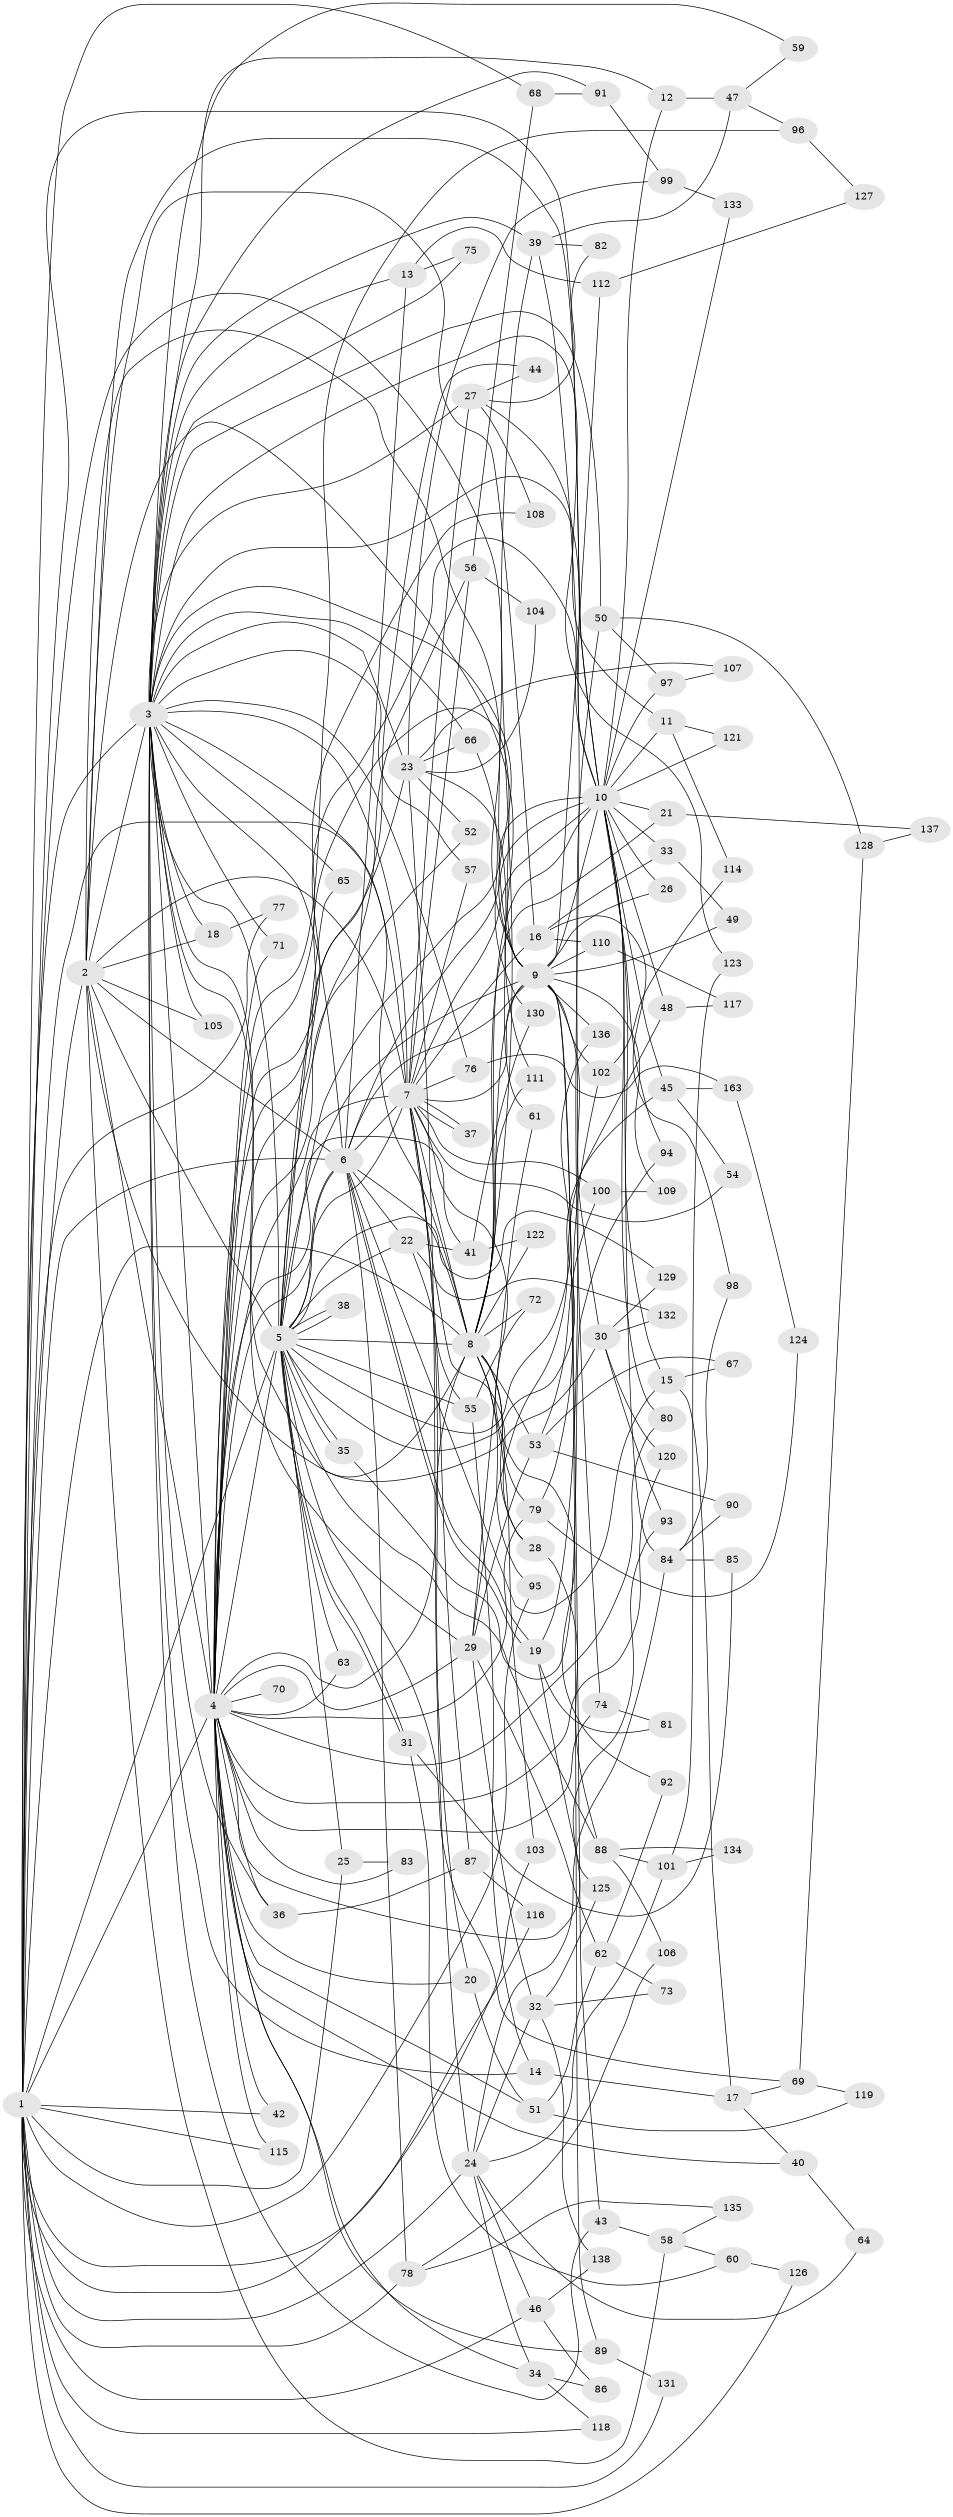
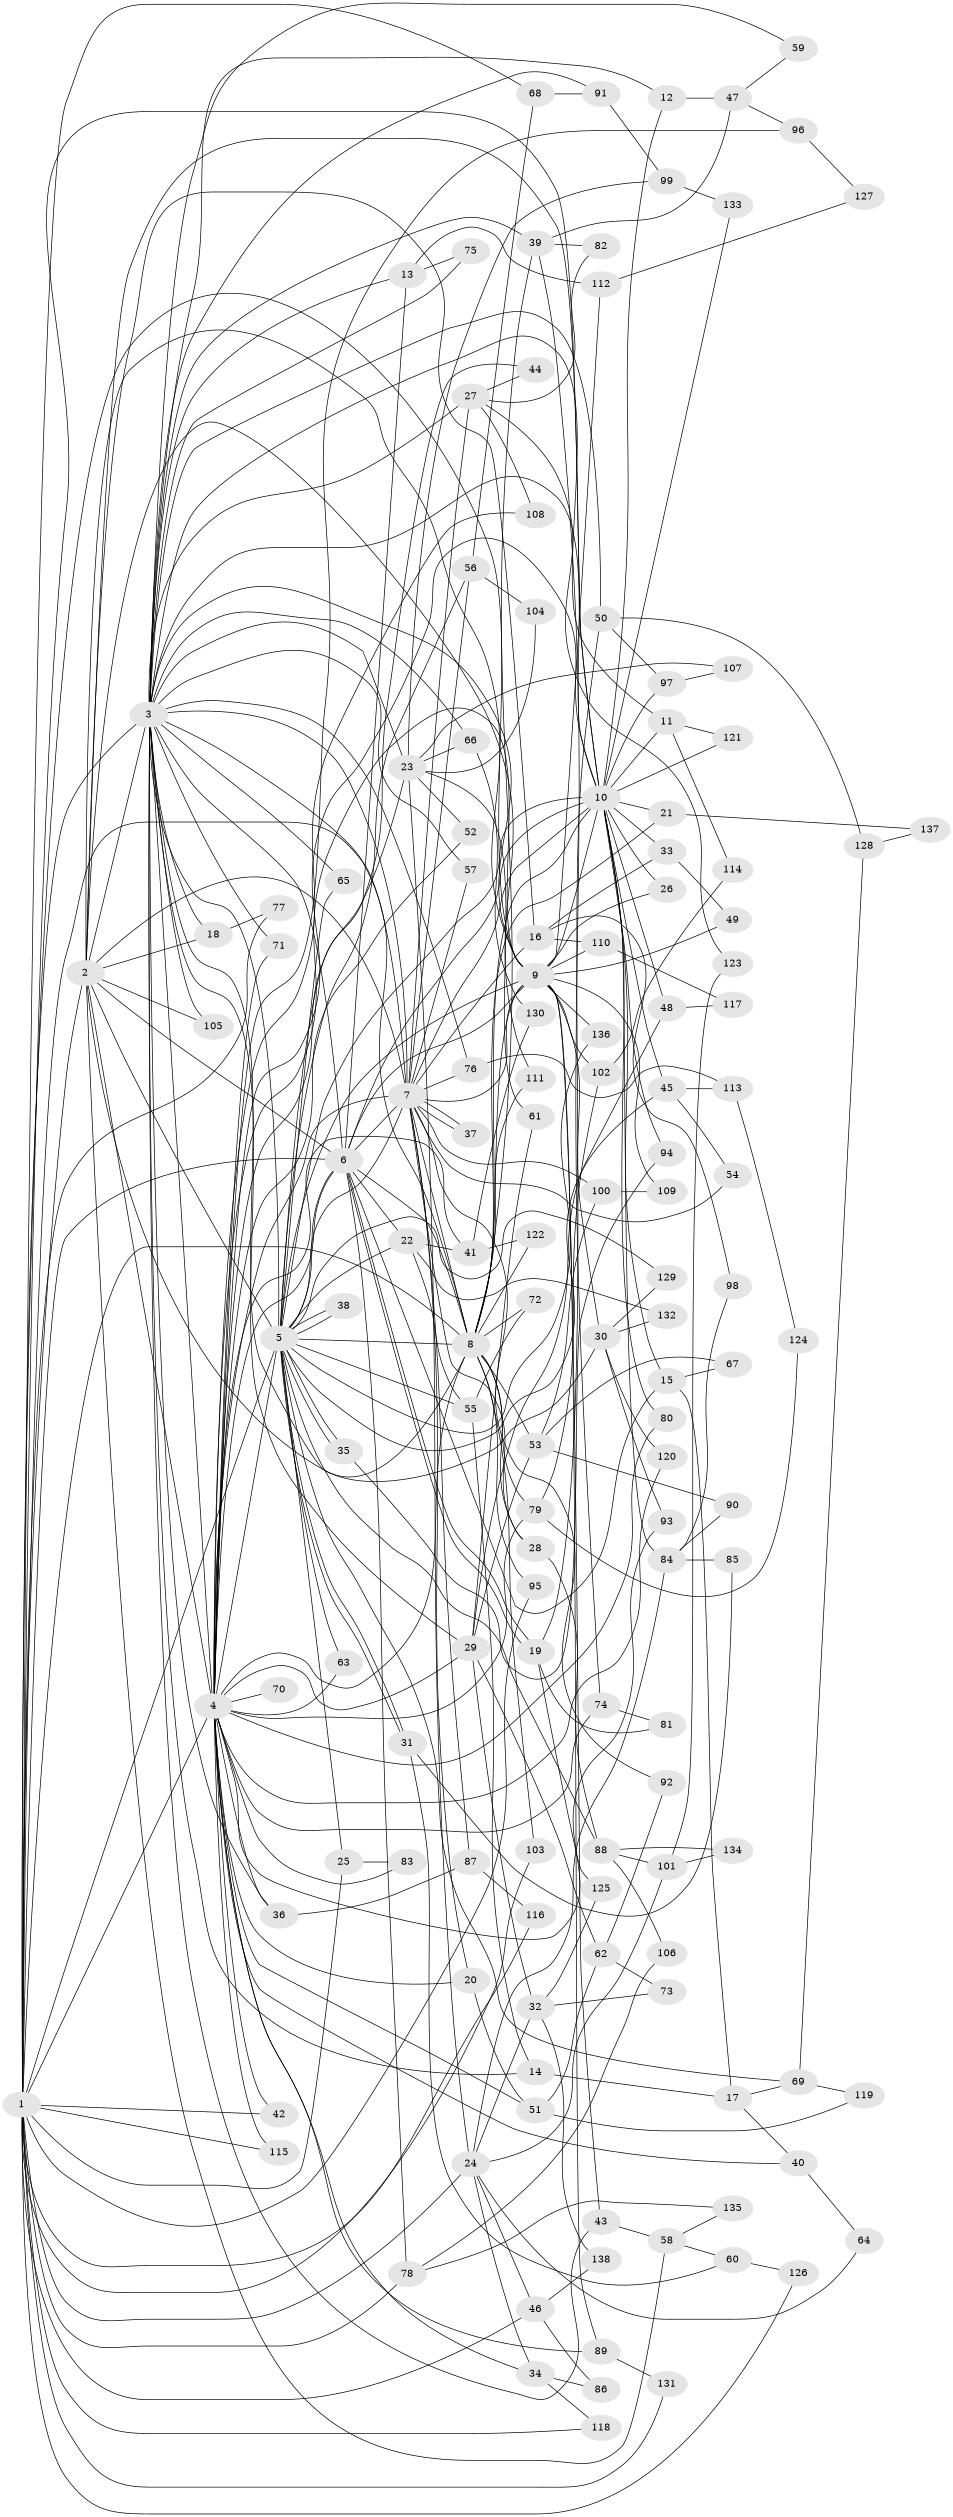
node "163": label "163" -> "113"
